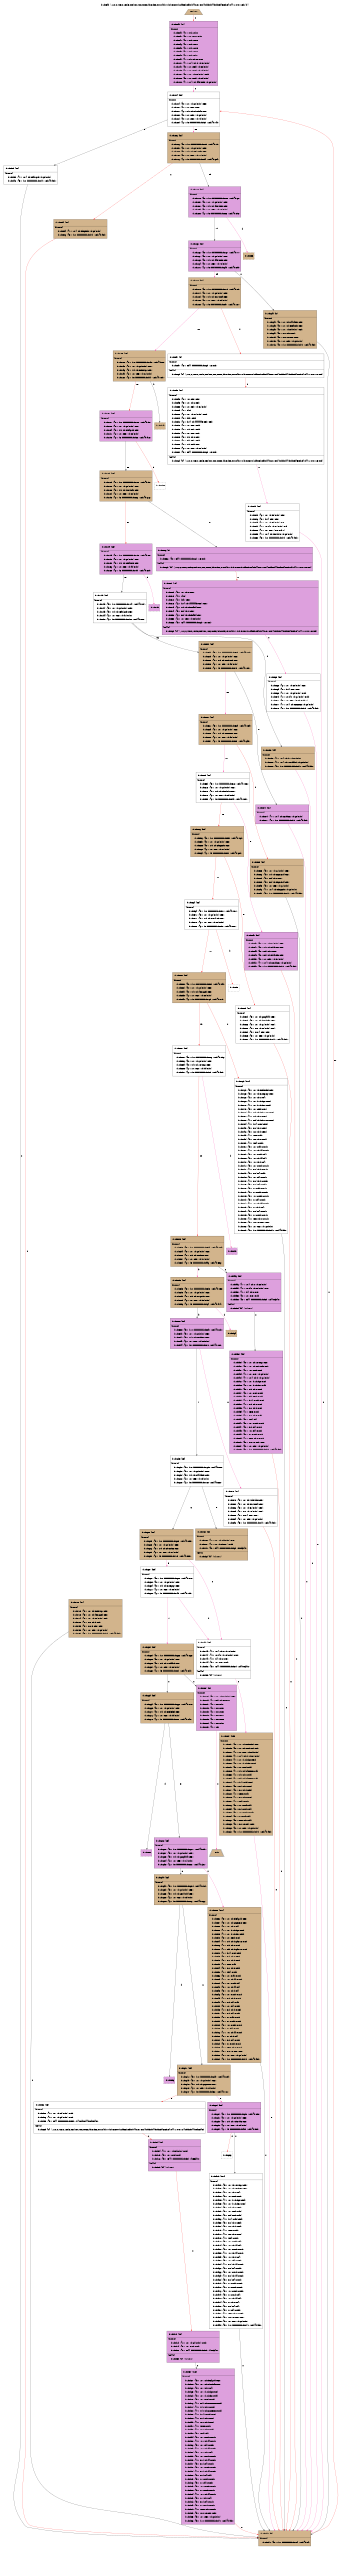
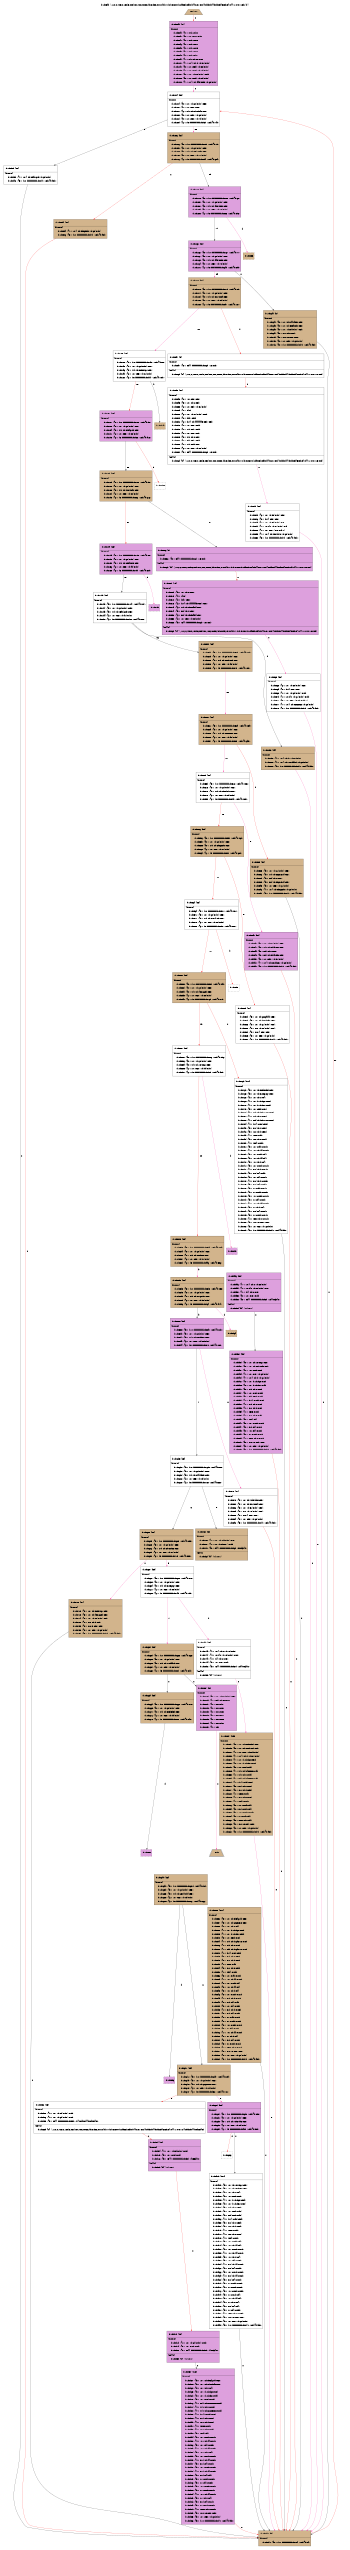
node "0x40148e [25]": fillcolor tan -> white
node "0x401870 [12]": removed
edge "0x4015ba [25]" -> "0x401996 [23]": removed, label "1"
edge "0x40161e [25]" -> "0x4017f0 [23]": now "0x40161e [25]" -> "0x401745 [27]"
node "0x401682 [25]": removed
